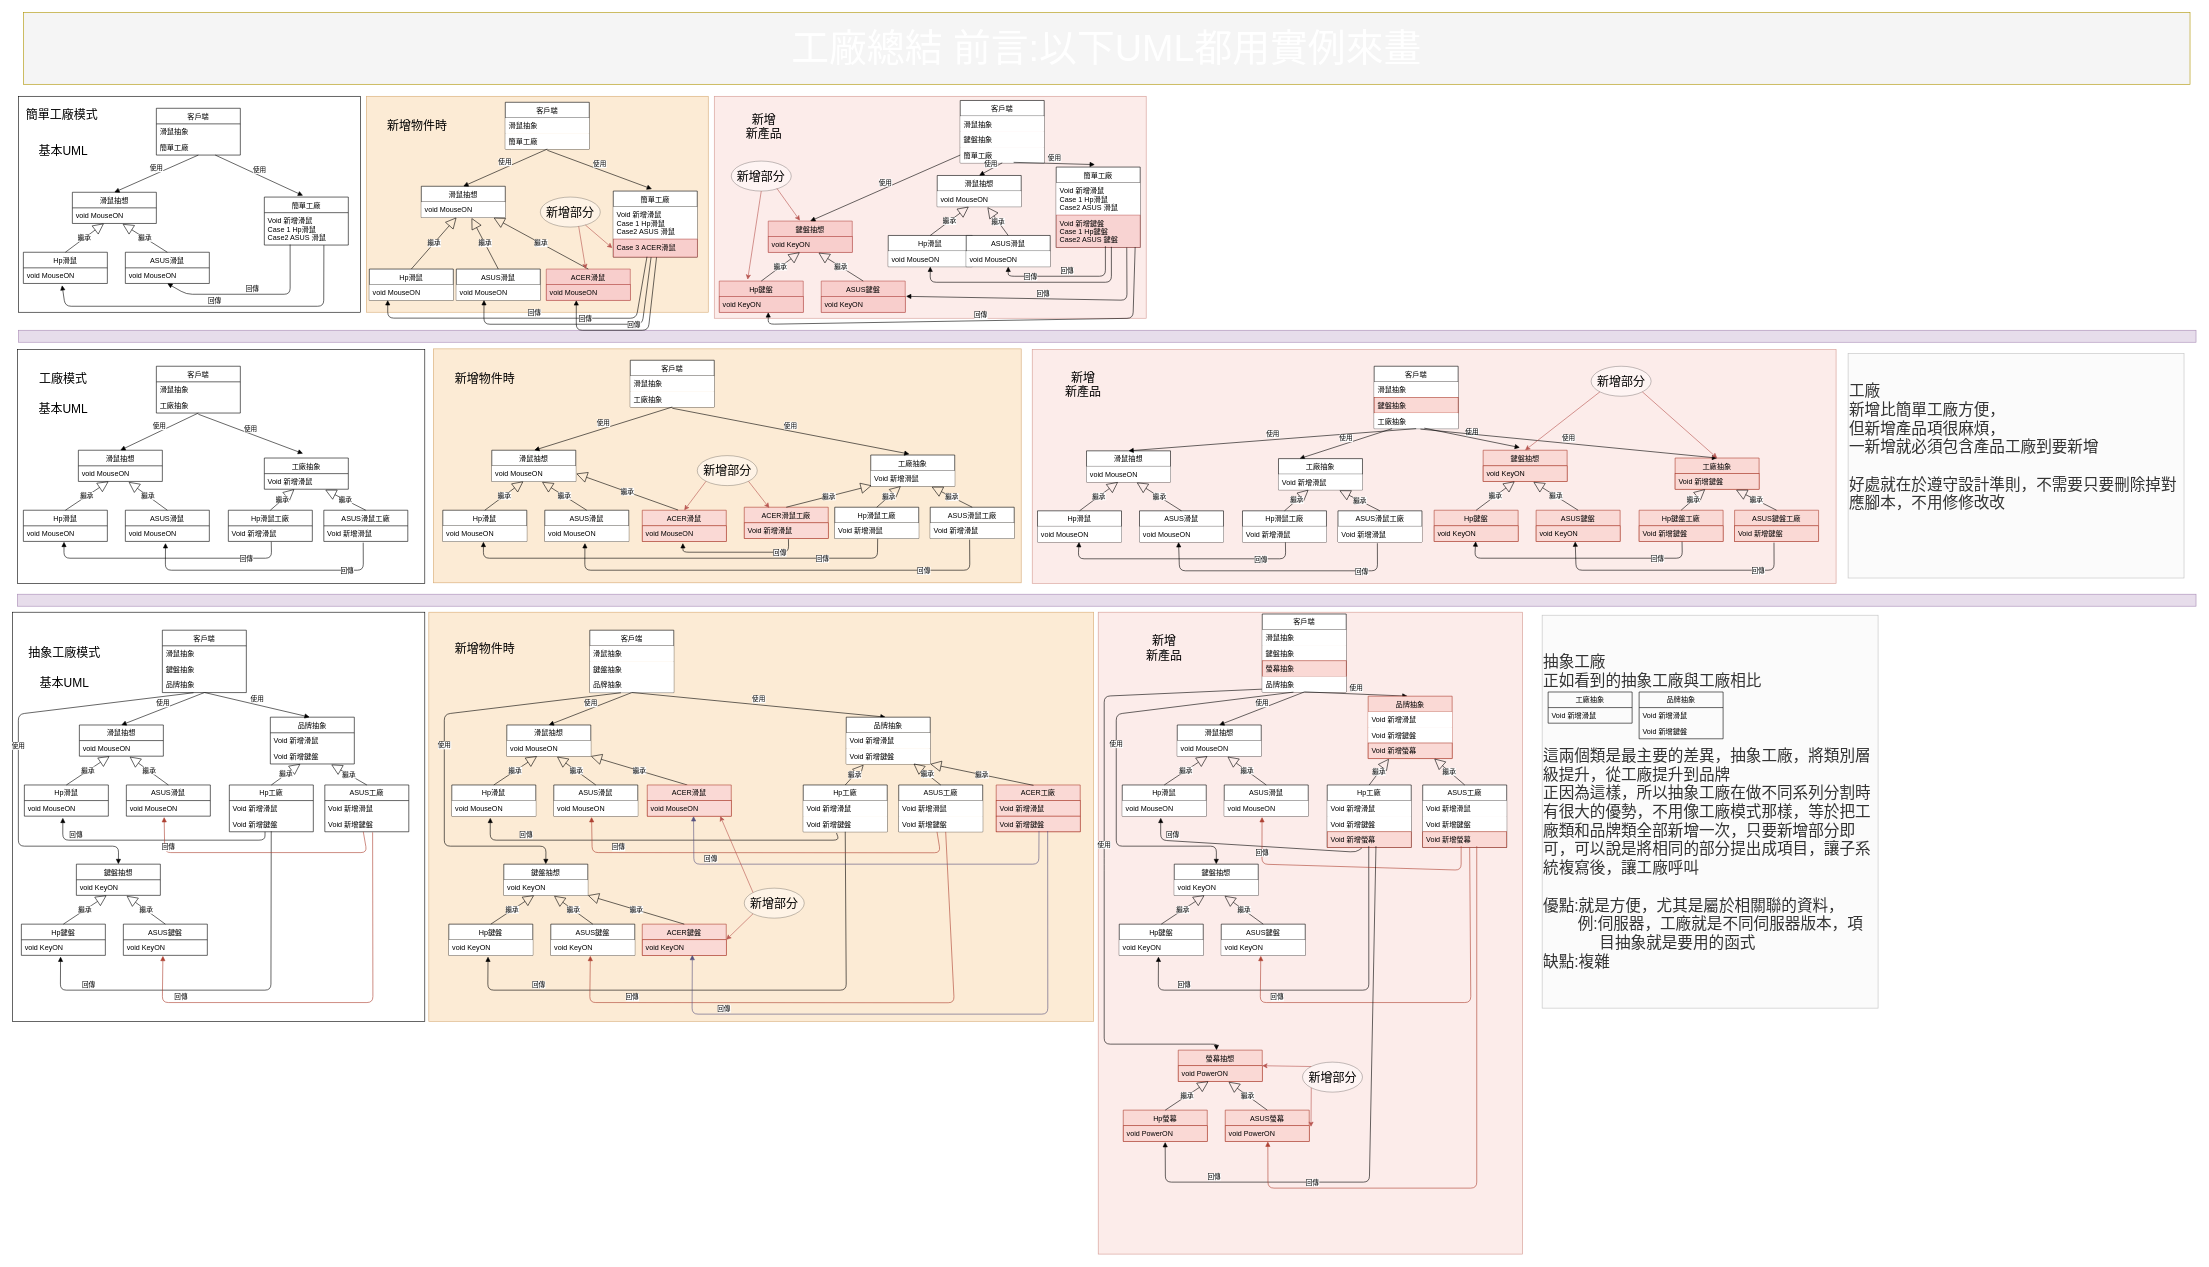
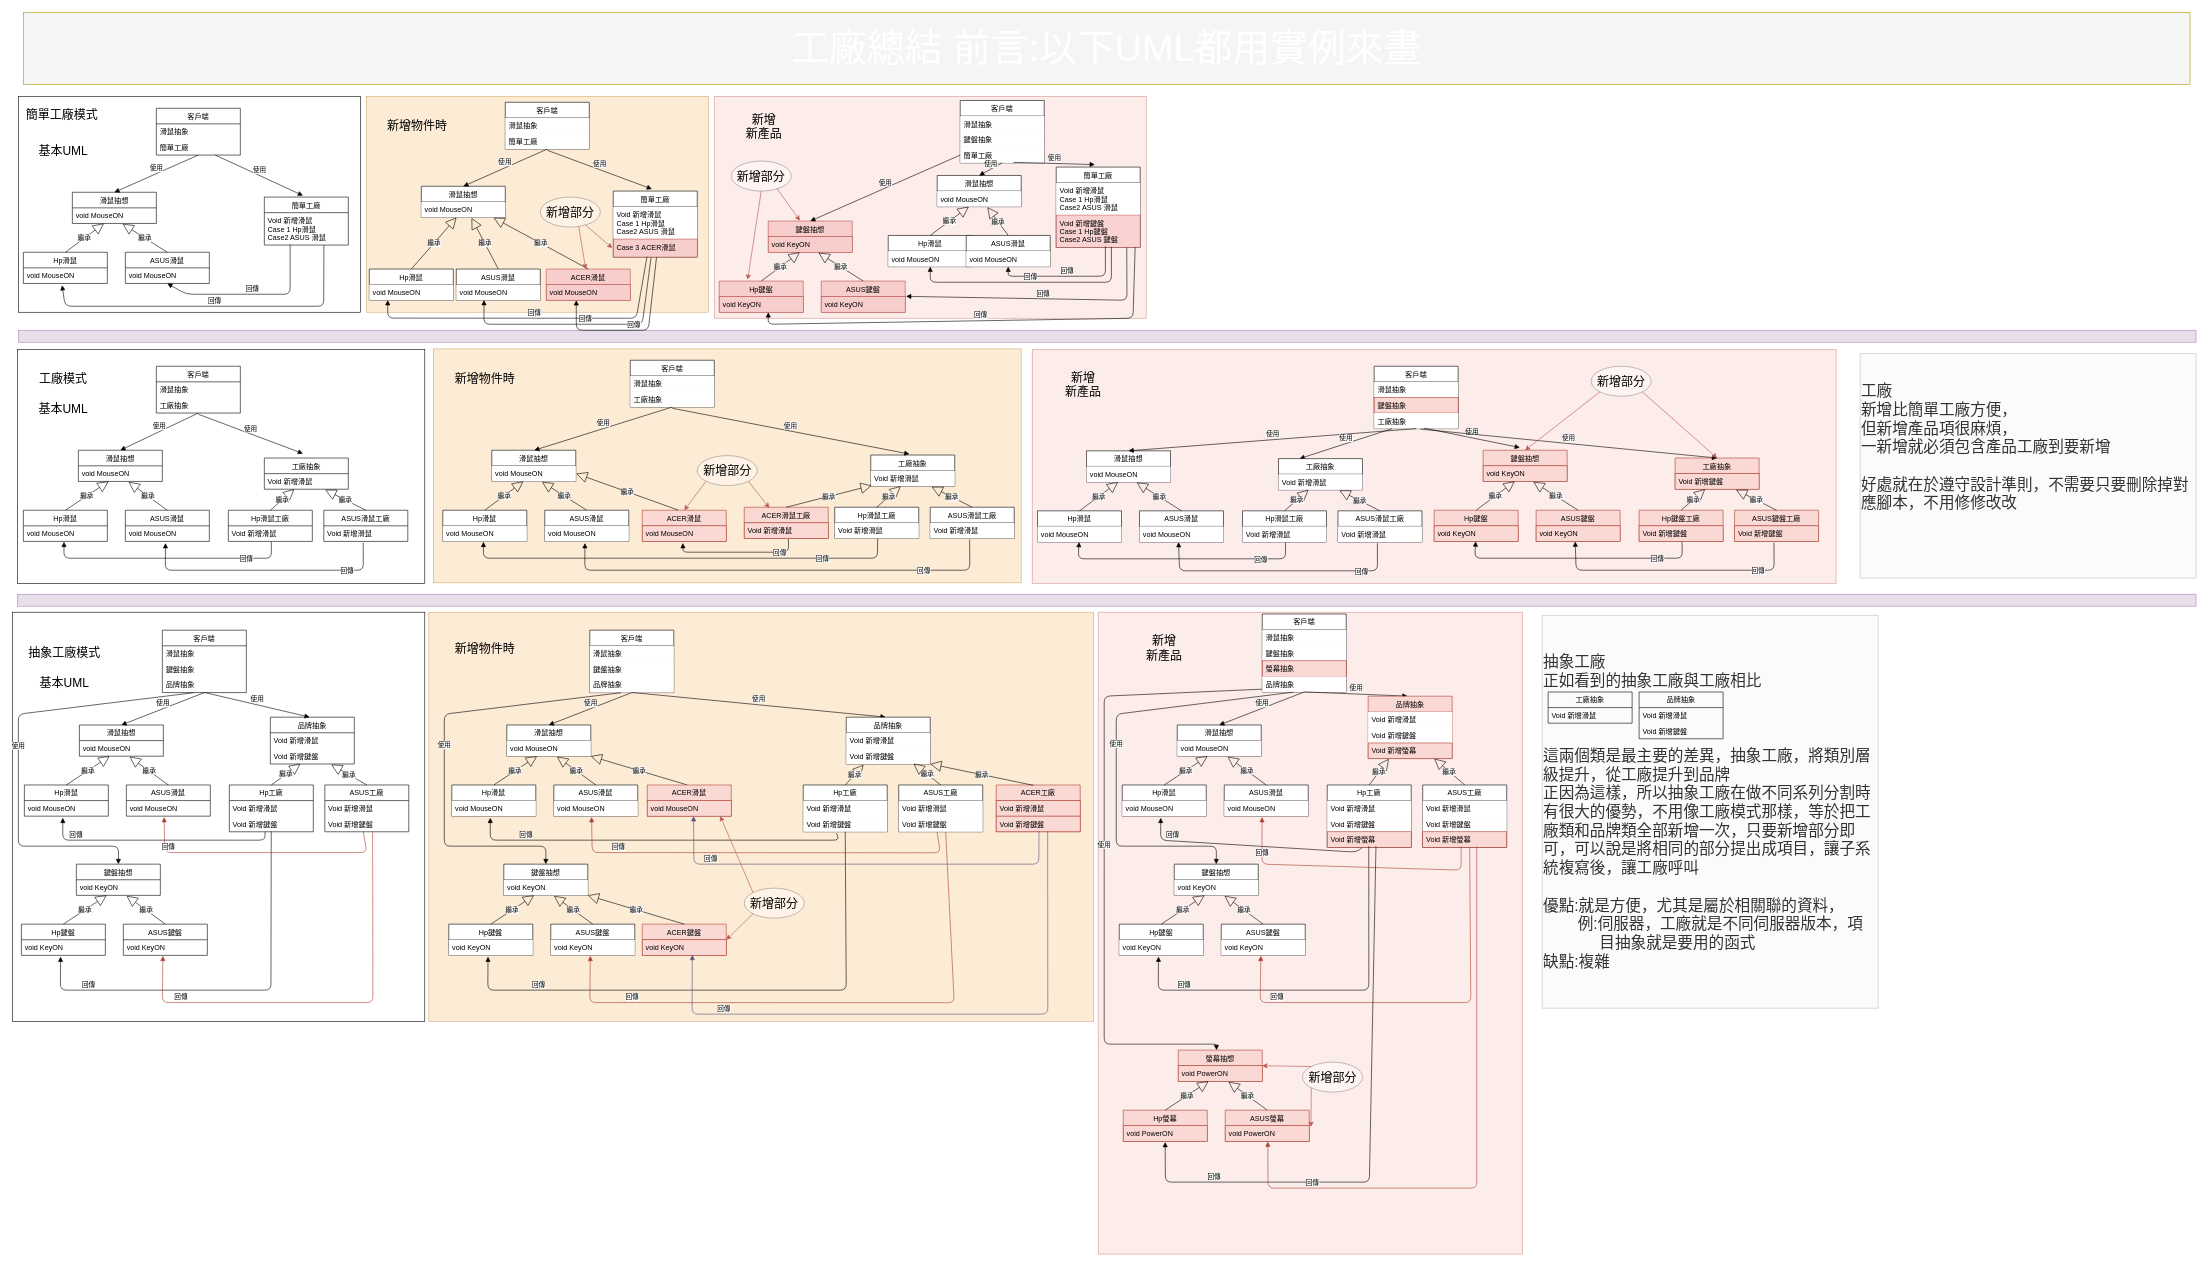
node "工廠 新增比簡單工廠方便， 但新增產品項很麻煩， 一新增就必須包含產品工廠到要新增 好處就在於遵守設計準則，不需要只要刪除掉對應腳本，不用修修改改": moved (2016, 466) -> (2028, 466)
